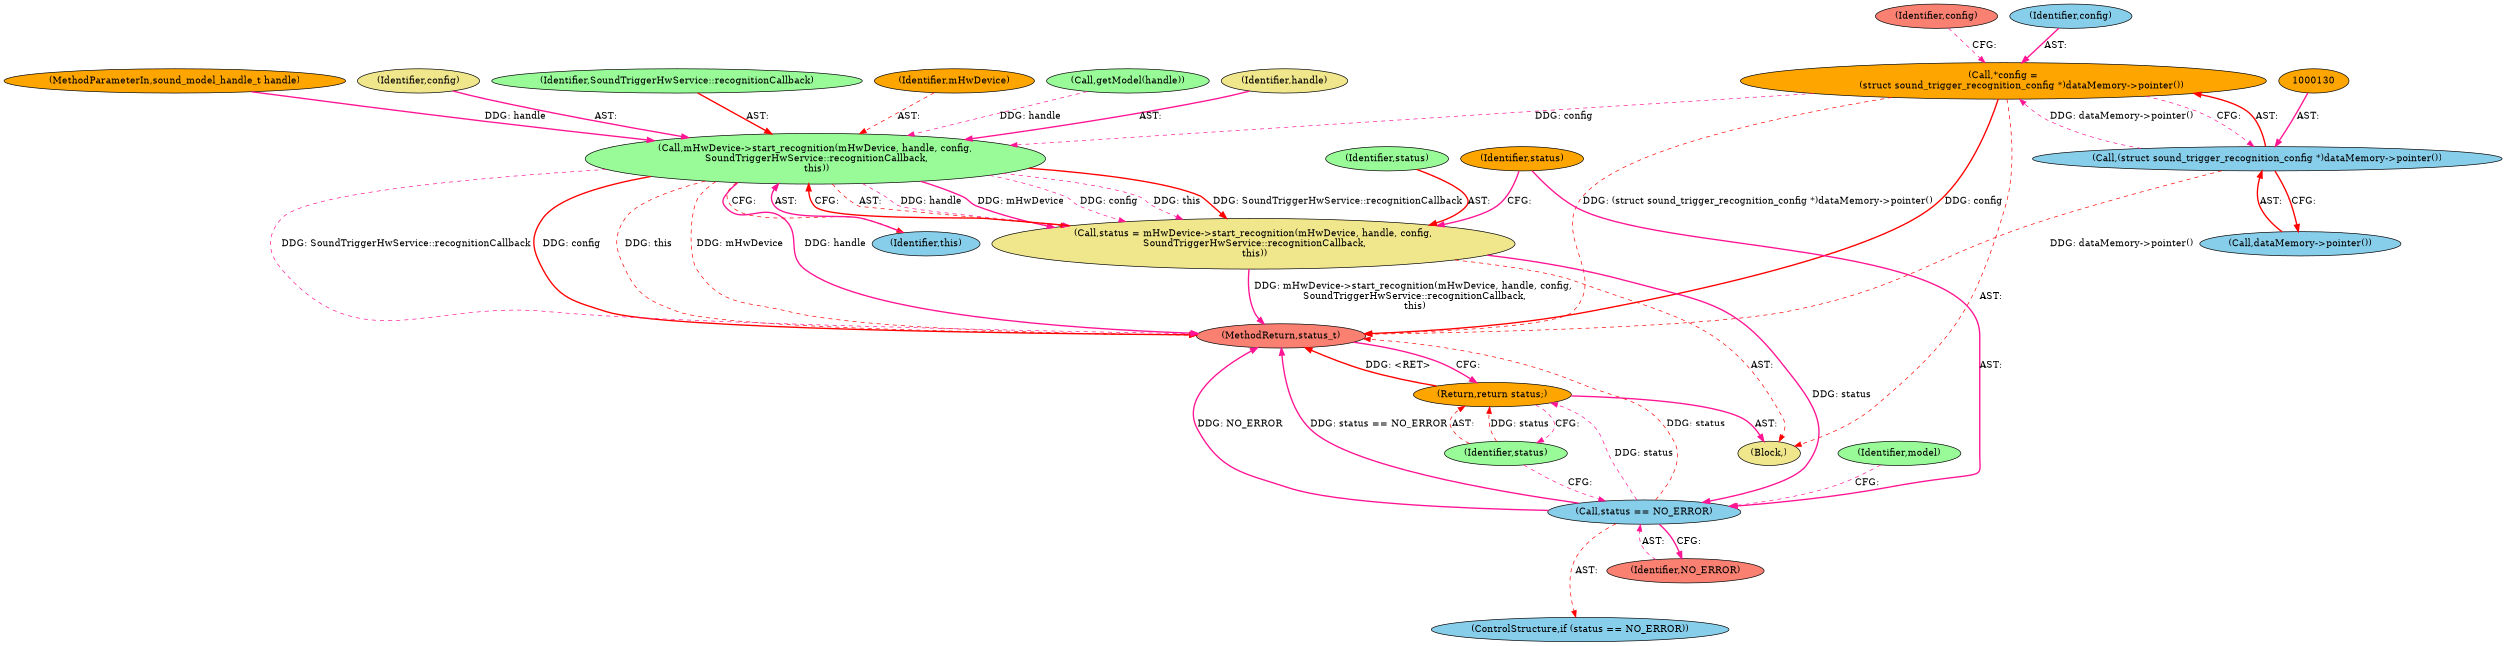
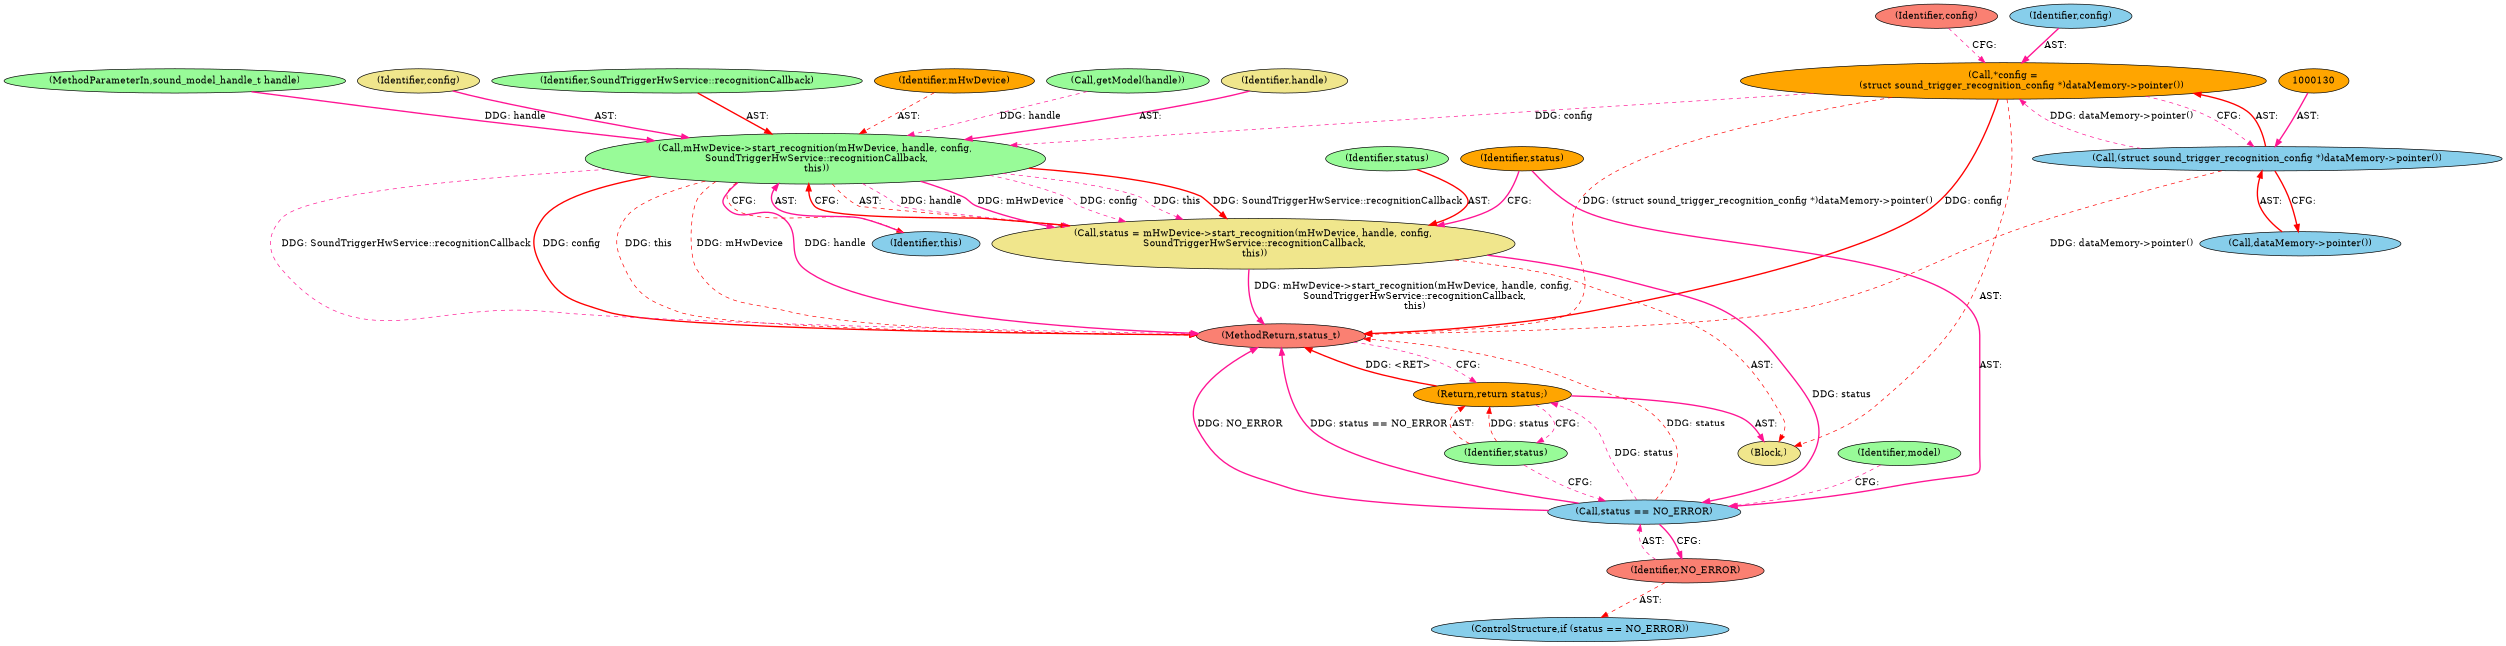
node "(MethodParameterIn,sound_model_handle_t handle)": fillcolor orange -> palegreen
edge "(MethodReturn,status_t)" -> "(Return,return status;)": style bold -> dashed
edge "(Call,status == NO_ERROR)" -> "(ControlStructure,if (status == NO_ERROR))": now "(Identifier,NO_ERROR)" -> "(ControlStructure,if (status == NO_ERROR))"
